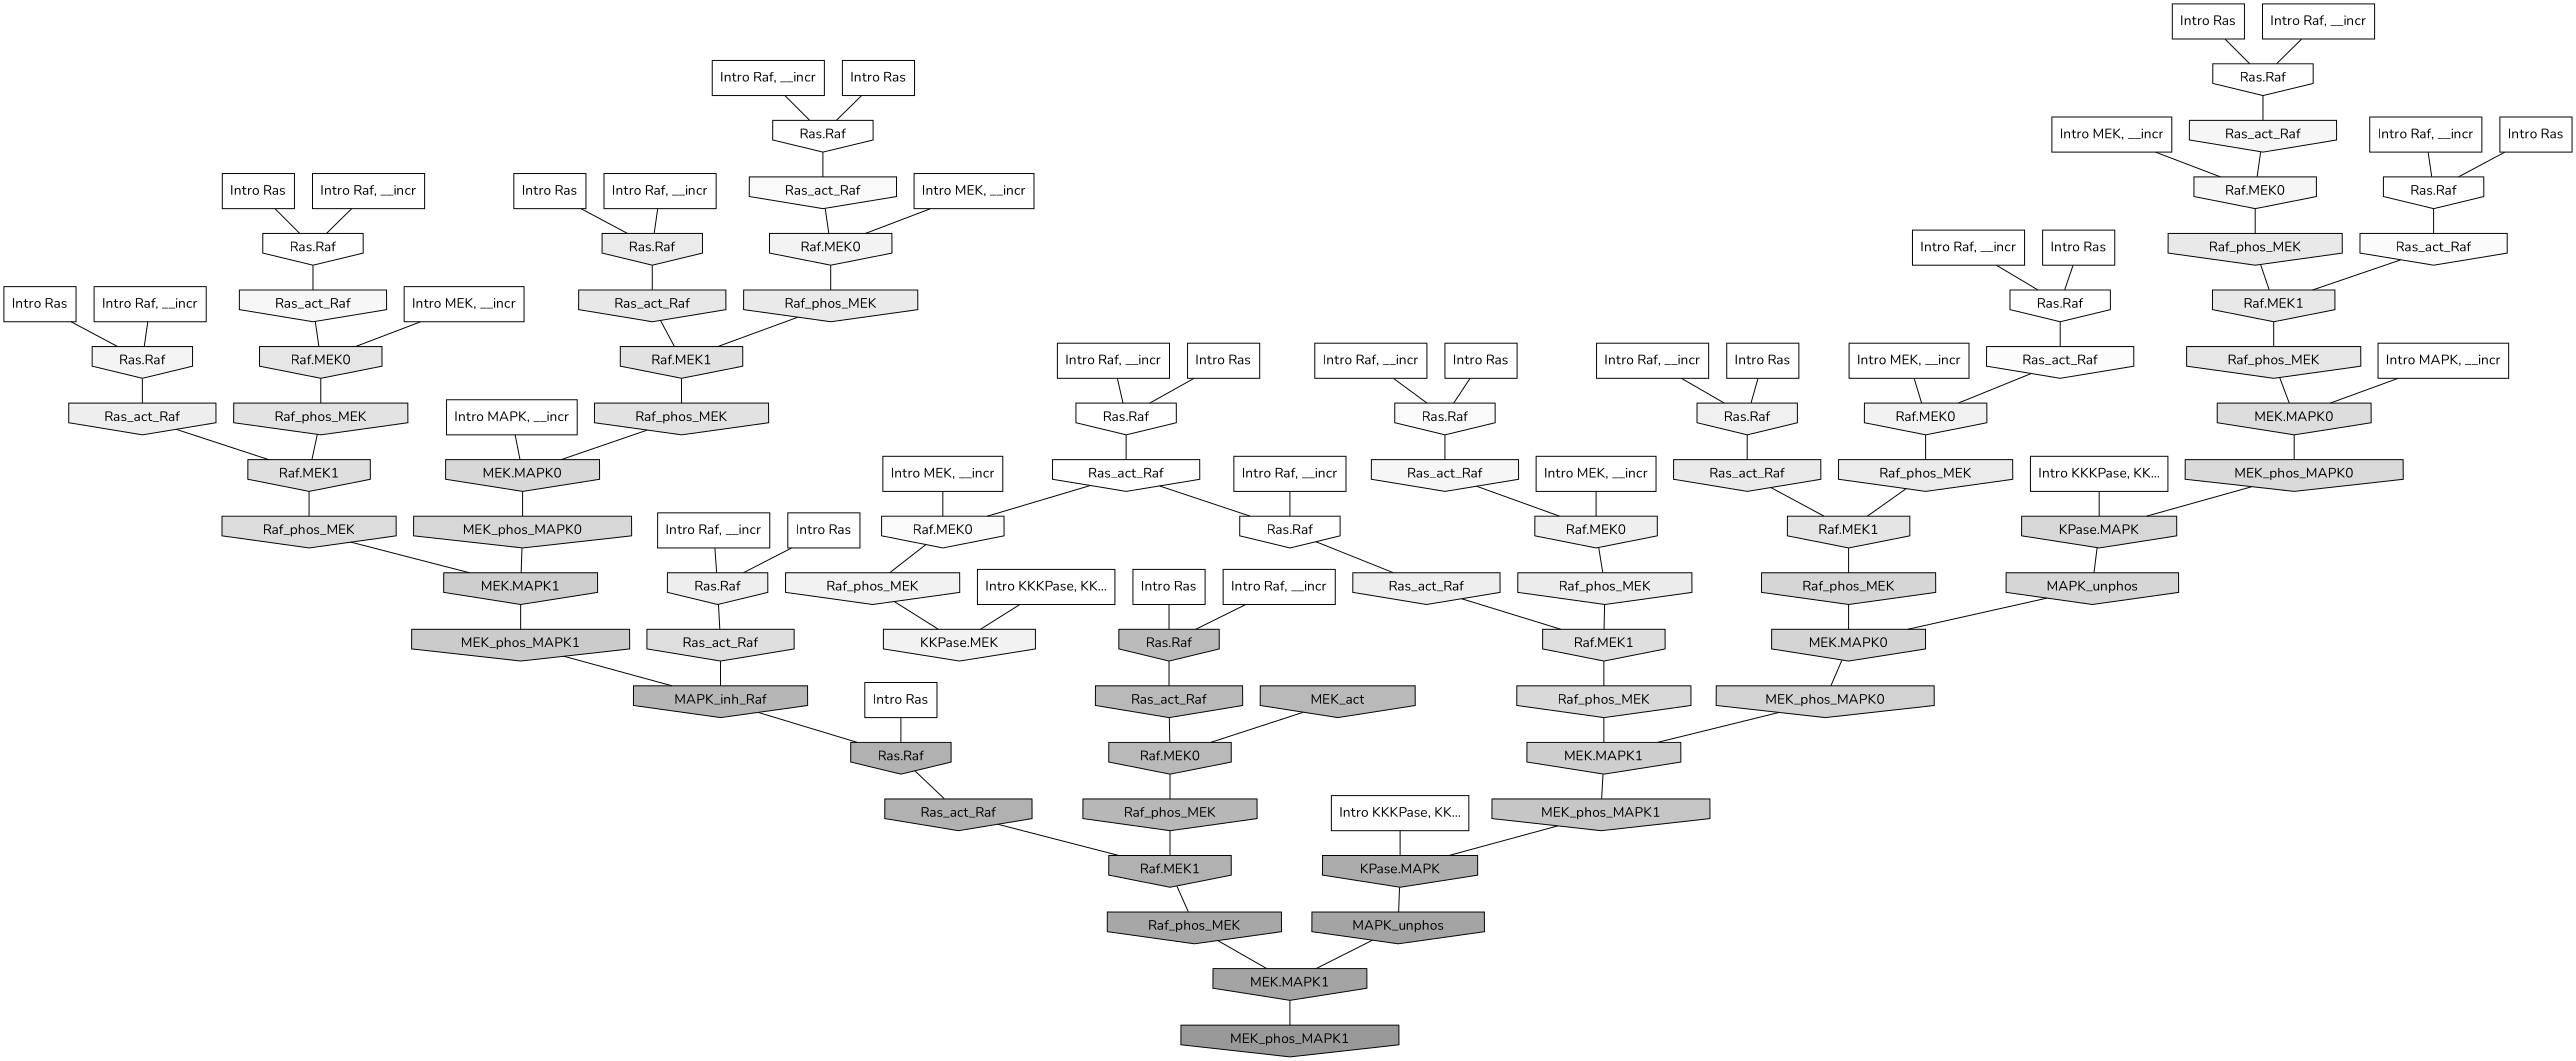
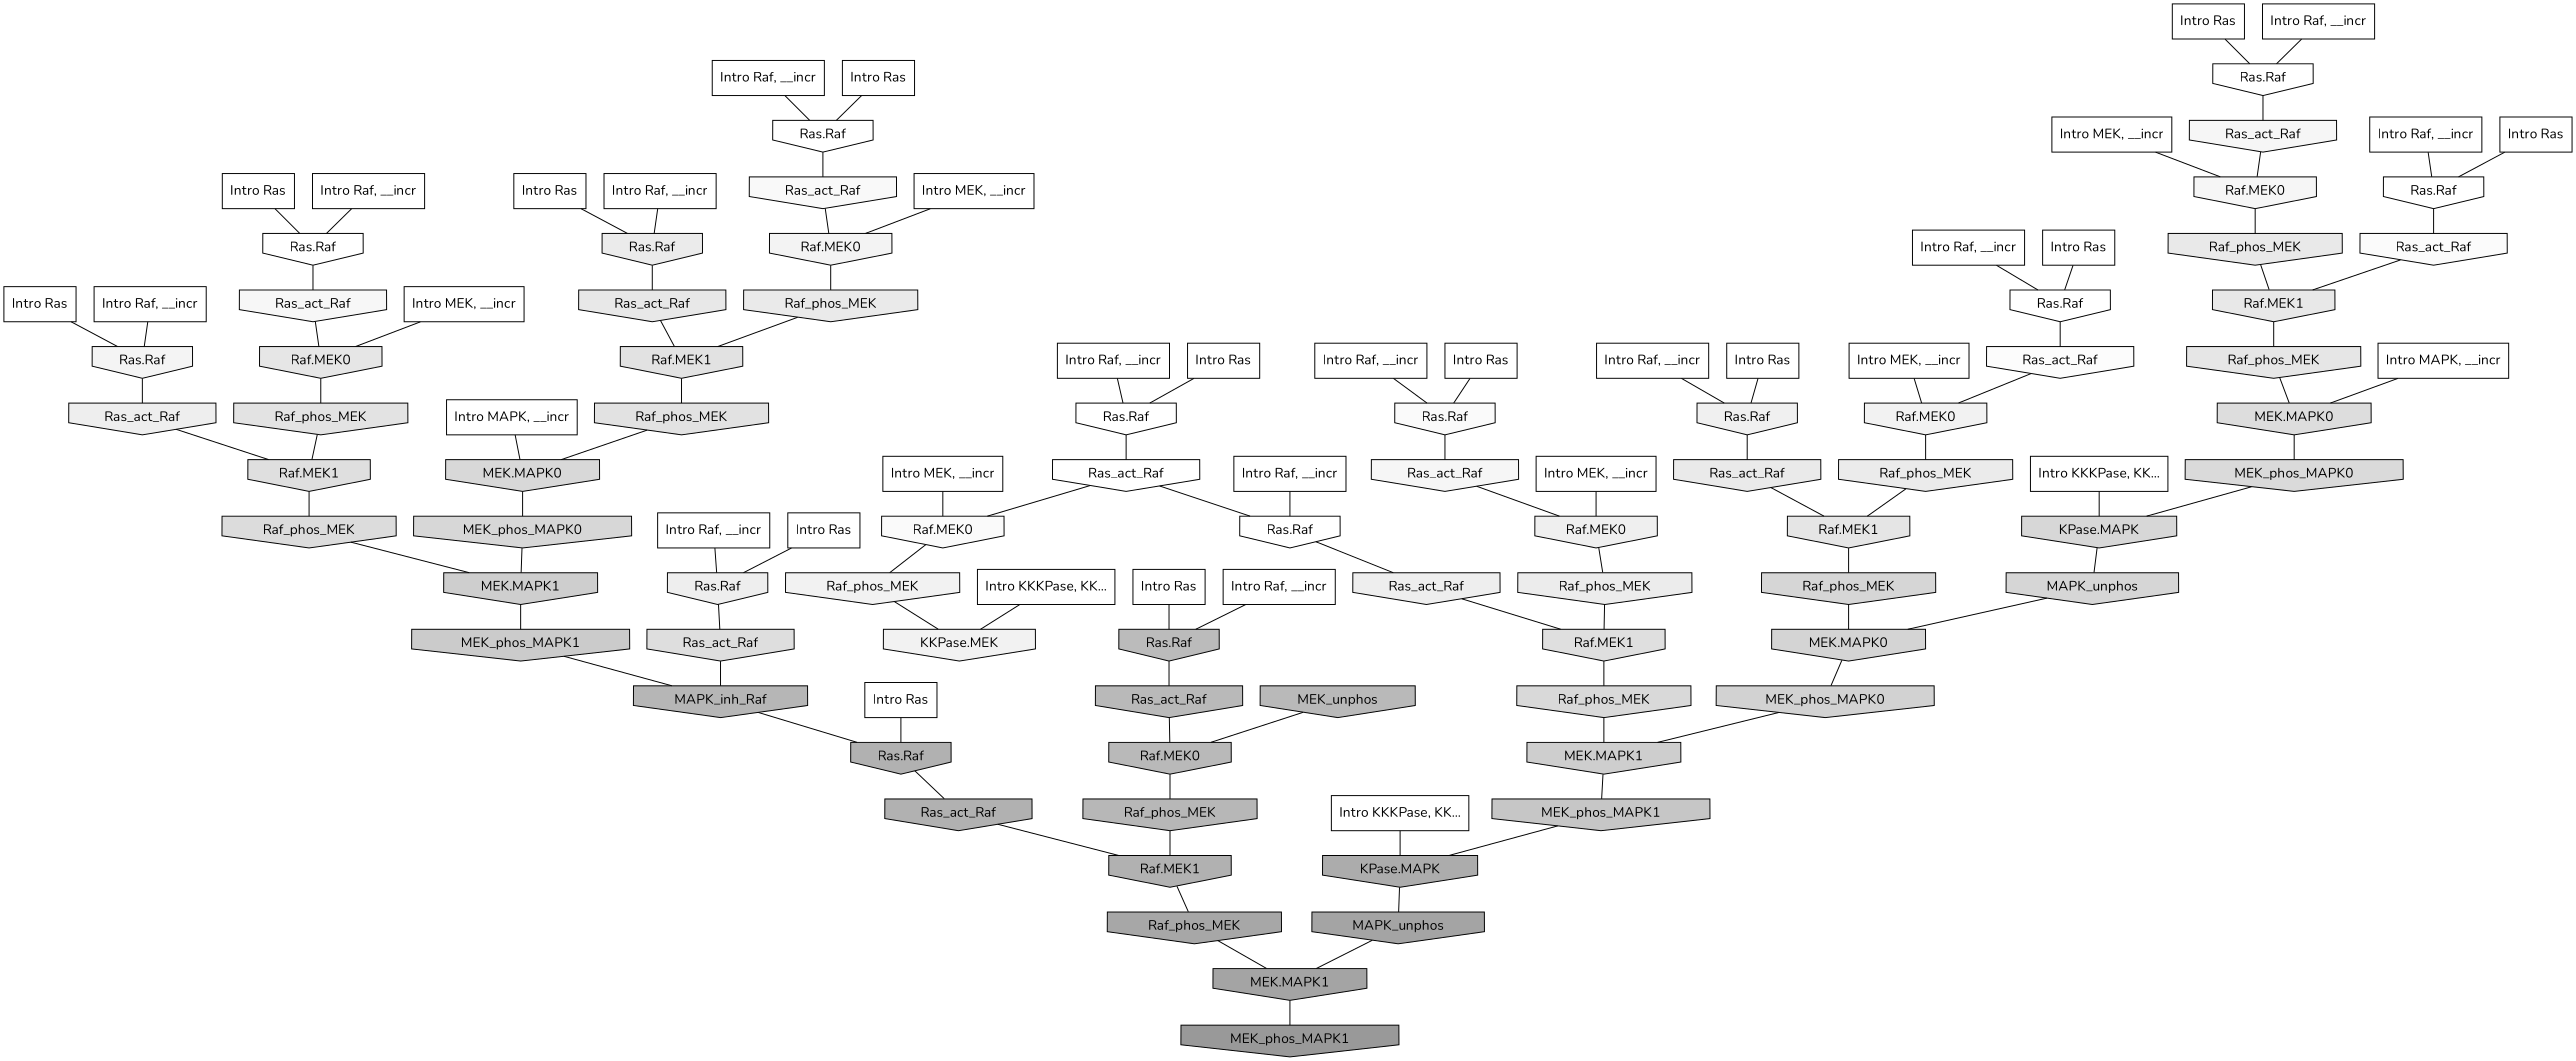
node "MEK_act": label "MEK_act" -> "MEK_unphos"
